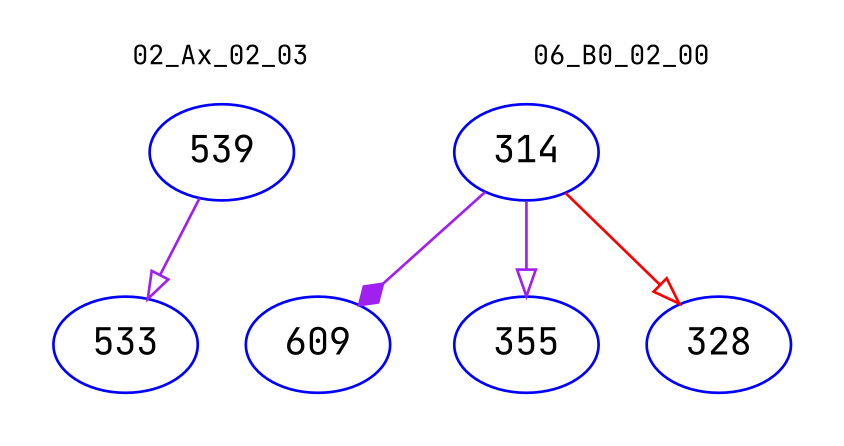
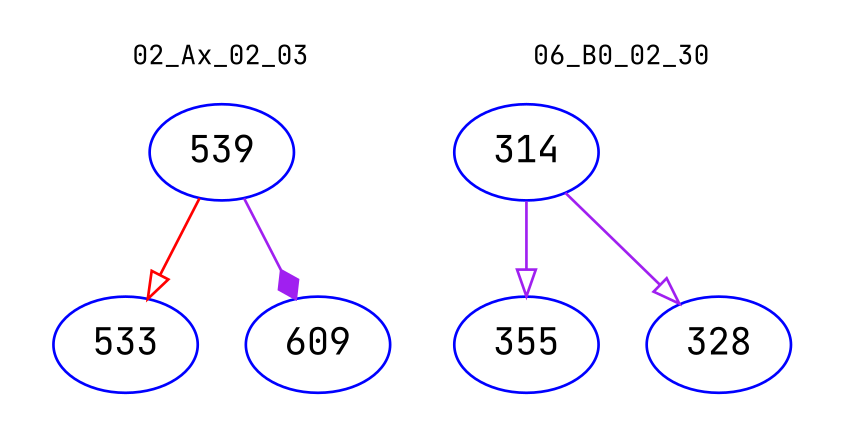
cluster "06_B0_02_00": label "06_B0_02_00" -> "06_B0_02_30"
edge "314" -> "609": now "539" -> "609"
edge "539" -> "533": color purple -> red
edge "314" -> "328": color red -> purple
